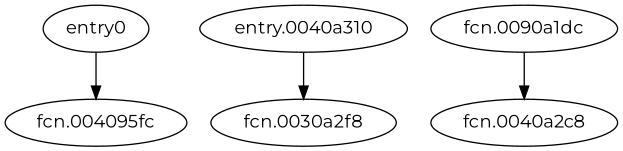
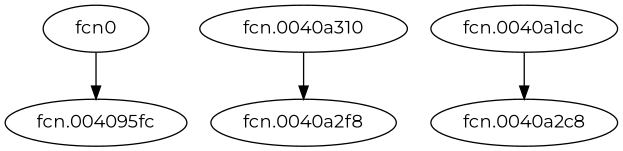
node "entry0": label "entry0" -> "fcn0"
node "entry.0040a310": label "entry.0040a310" -> "fcn.0040a310"
node "fcn.0090a1dc": label "fcn.0090a1dc" -> "fcn.0040a1dc"
node "fcn.0030a2f8": label "fcn.0030a2f8" -> "fcn.0040a2f8"
